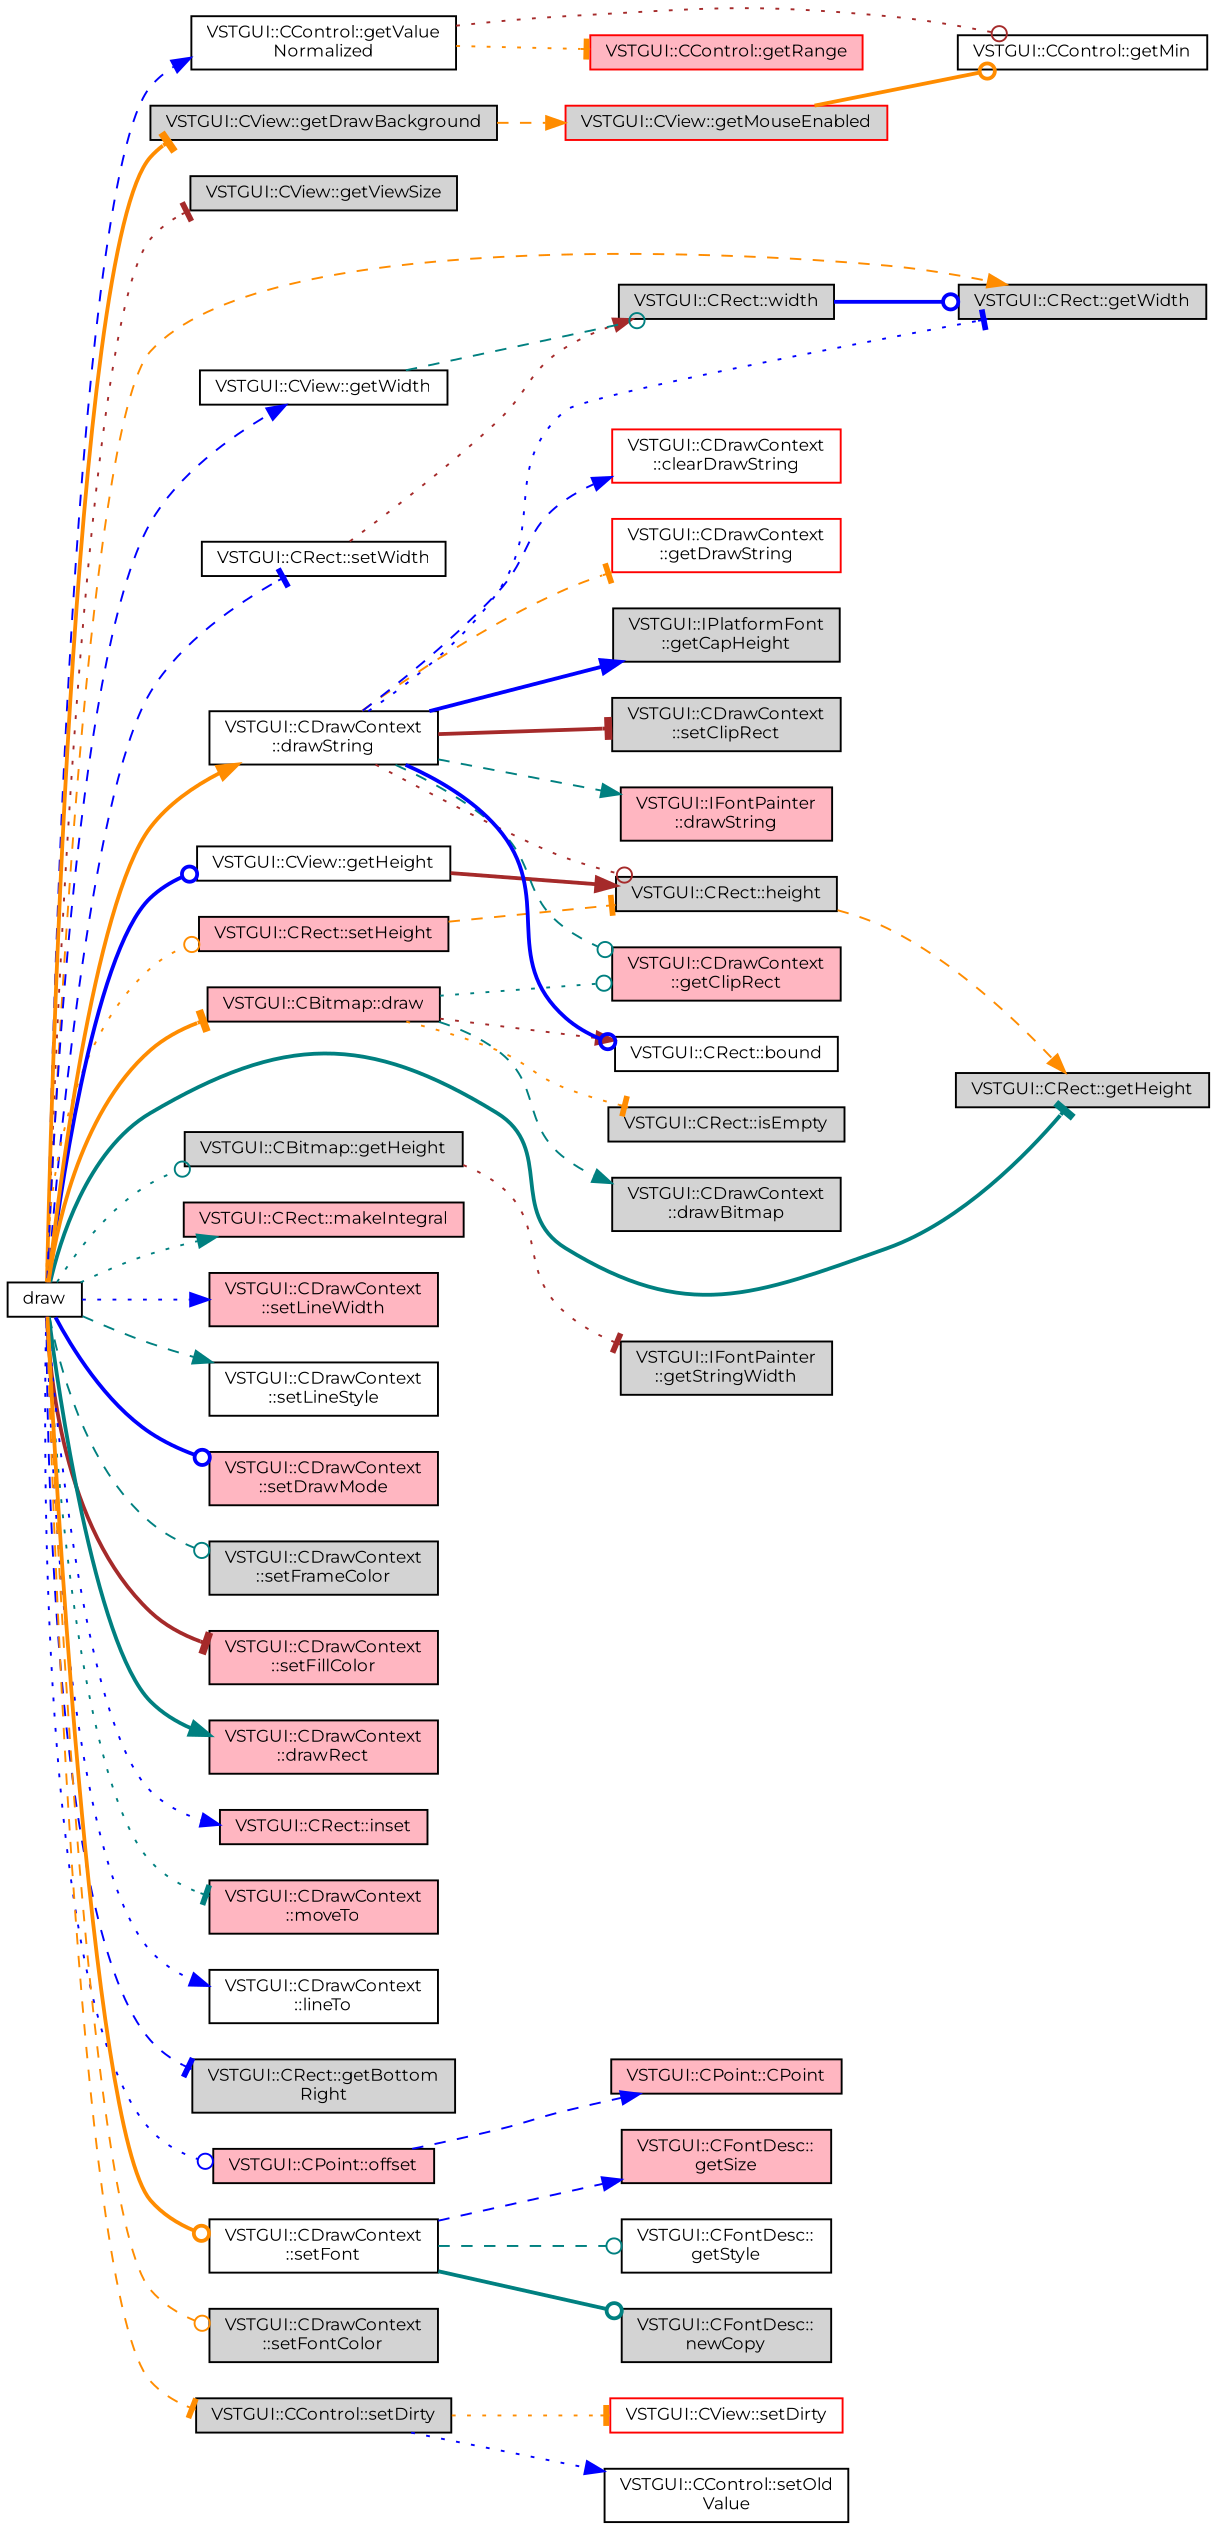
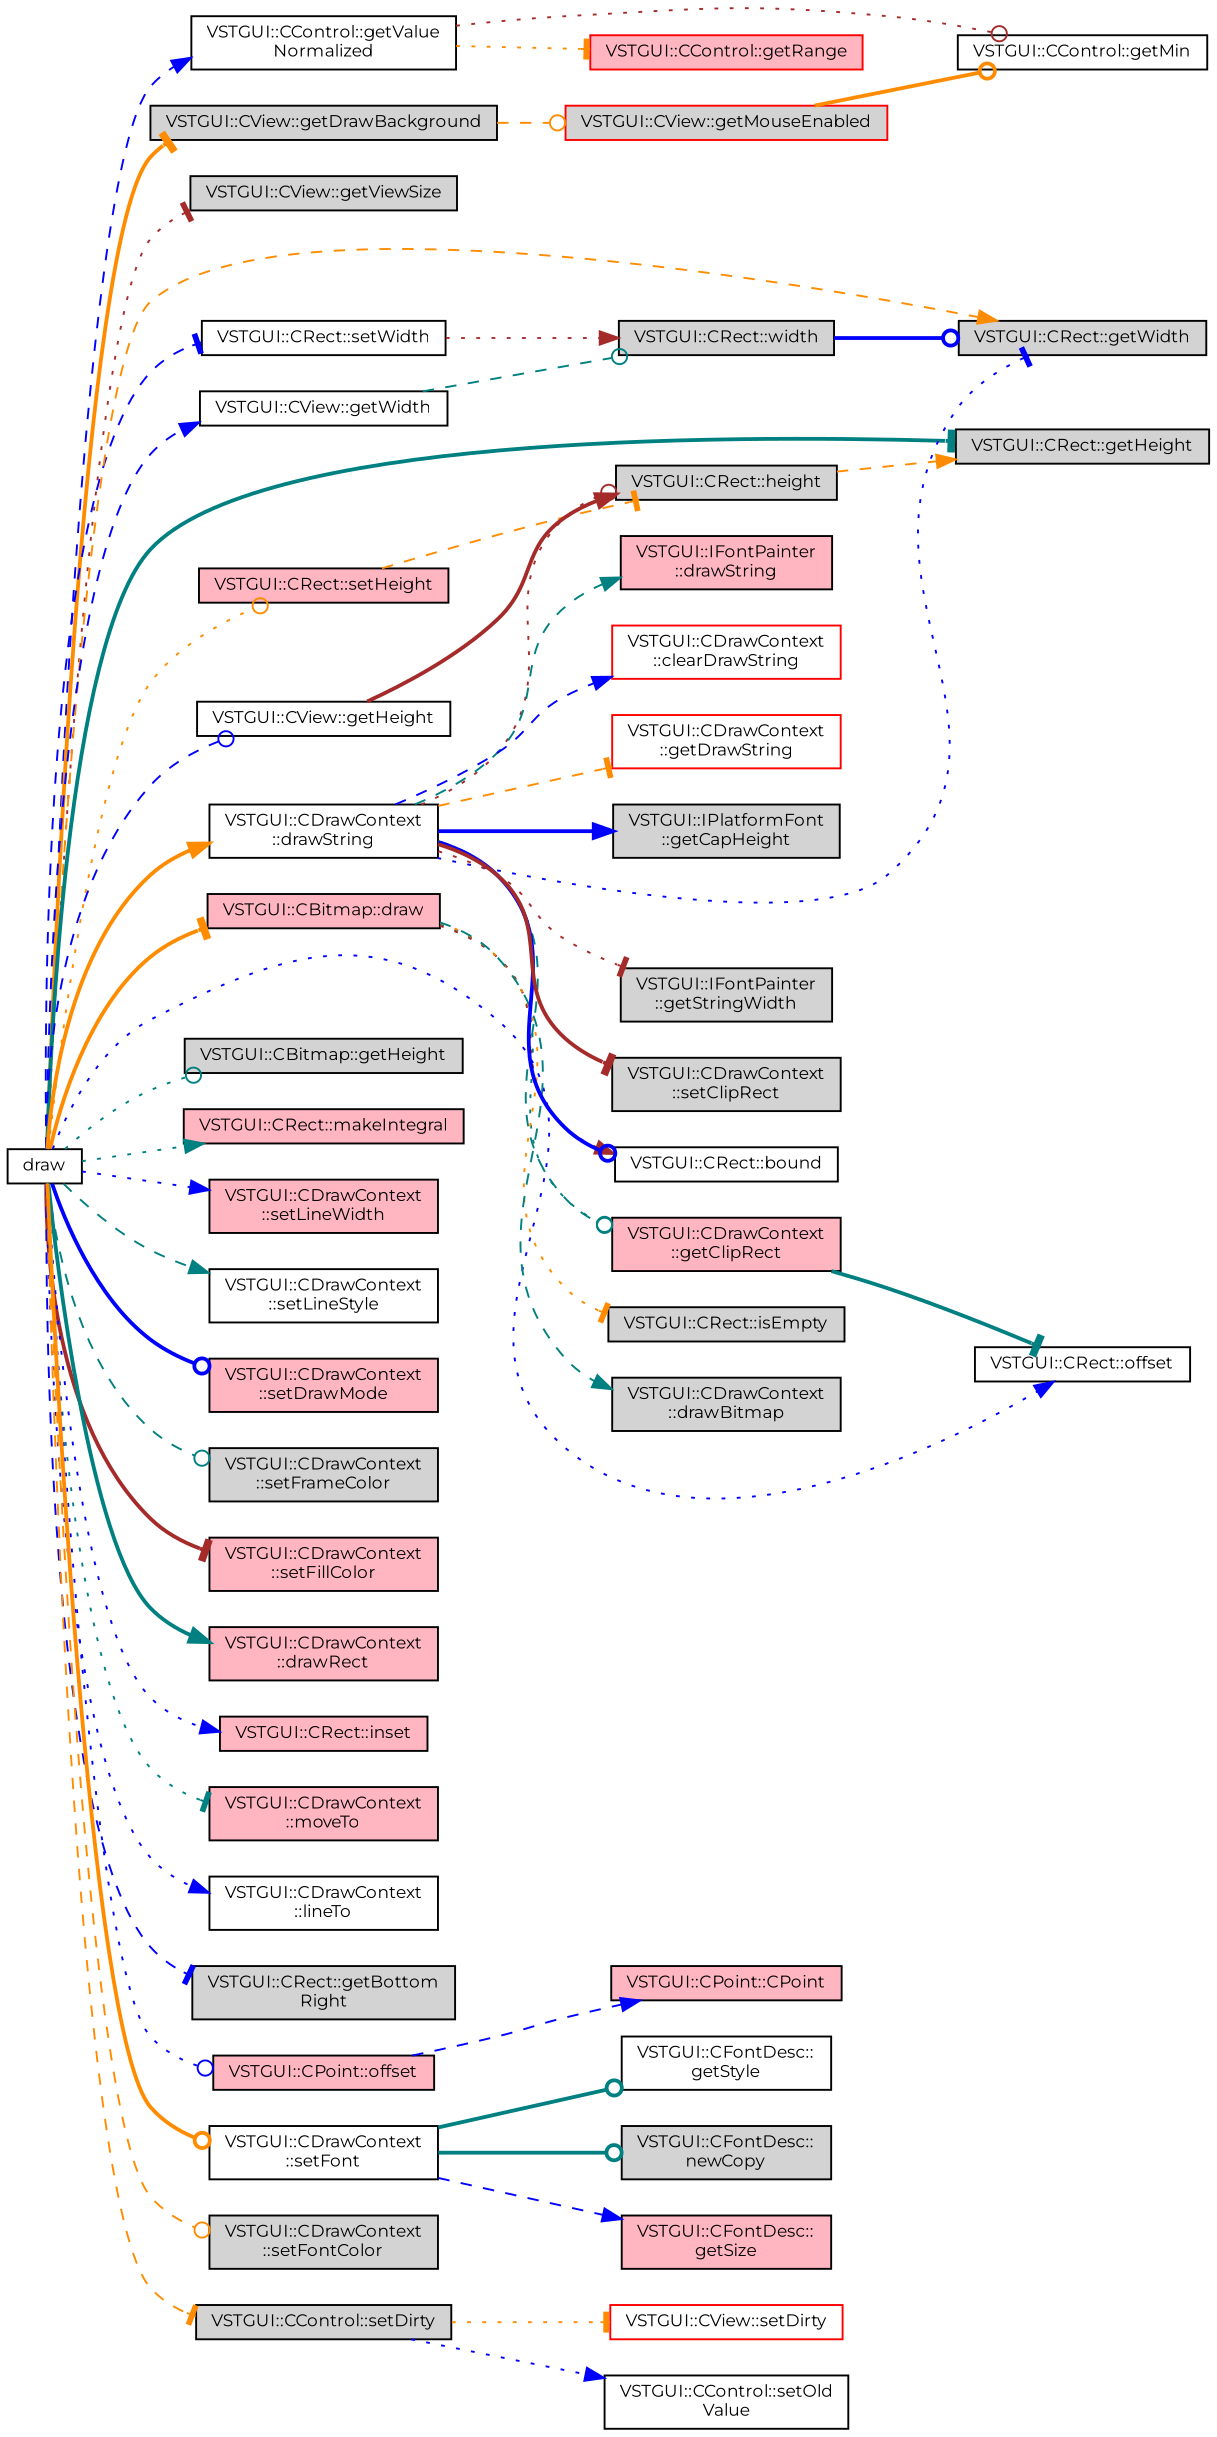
edge "VSTGUI::CView::getDrawBackground" -> "VSTGUI::CView::getMouseEnabled": arrowhead normal -> odot
edge "draw" -> "VSTGUI::CView::getHeight": style bold -> dashed
edge "VSTGUI::CBitmap::getHeight" -> "VSTGUI::IFontPainter ::getStringWidth": now "VSTGUI::CDrawContext ::drawString" -> "VSTGUI::IFontPainter ::getStringWidth"
node "VSTGUI::CRect::offset": added
edge "VSTGUI::CDrawContext ::setFont" -> "VSTGUI::CFontDesc:: getStyle": style dashed -> bold
